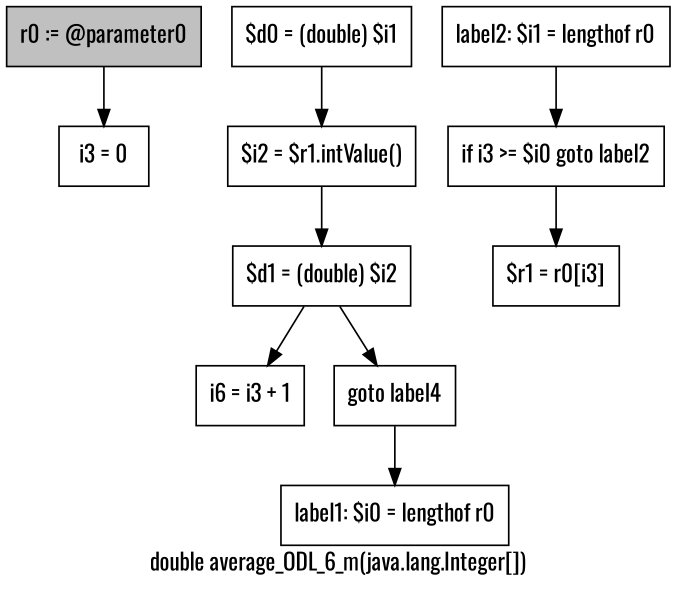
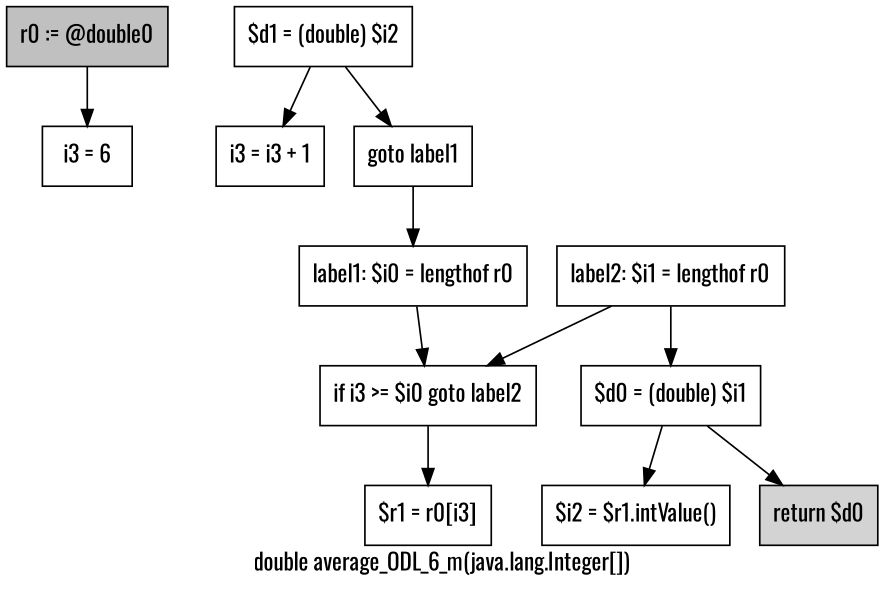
node "r0 := @parameter0": label "r0 := @parameter0" -> "r0 := @double0"
node "i3 = 0": label "i3 = 0" -> "i3 = 6"
edge "$i2 = $r1.intValue()" -> "$d1 = (double) $i2": removed
edge "label1: $i0 = lengthof r0" -> "if i3 >= $i0 goto label2": added
edge "label2: $i1 = lengthof r0" -> "$d0 = (double) $i1": added
node "i6 = i3 + 1": label "i6 = i3 + 1" -> "i3 = i3 + 1"
node "goto label4": label "goto label4" -> "goto label1"
node "return $d0": added
